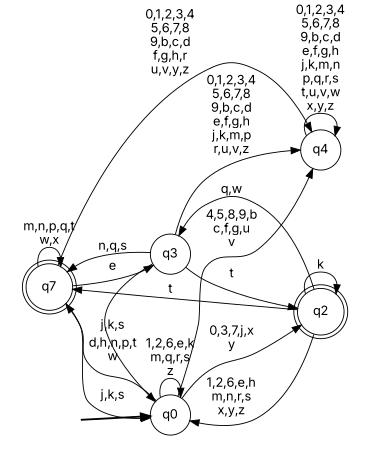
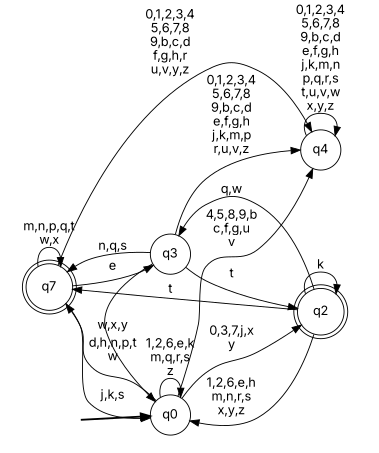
edge "q3" -> "q0": label "j,k,s" -> "w,x,y"
